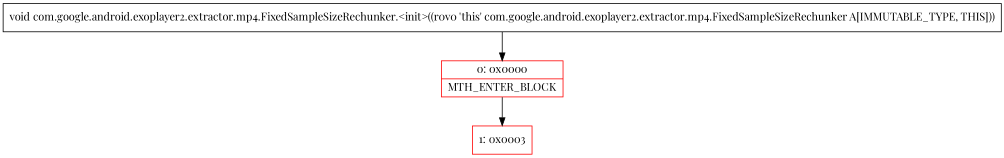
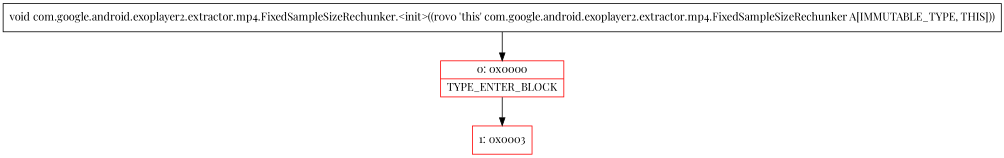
node "0: 0x0000": text "MTH_ENTER_BLOCK" -> "TYPE_ENTER_BLOCK"
